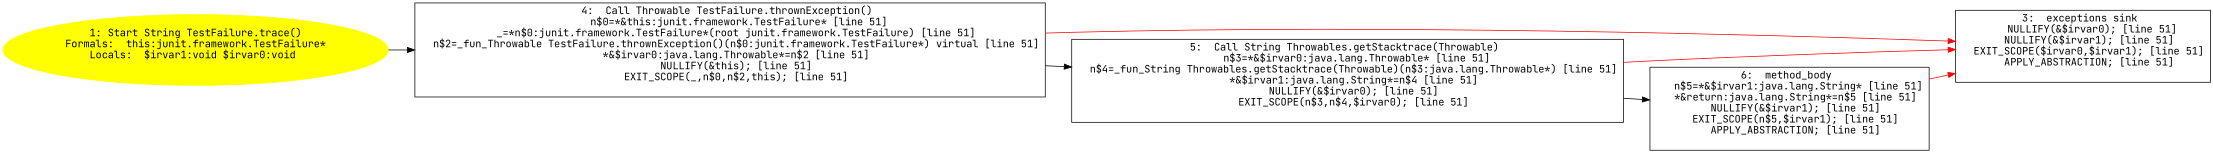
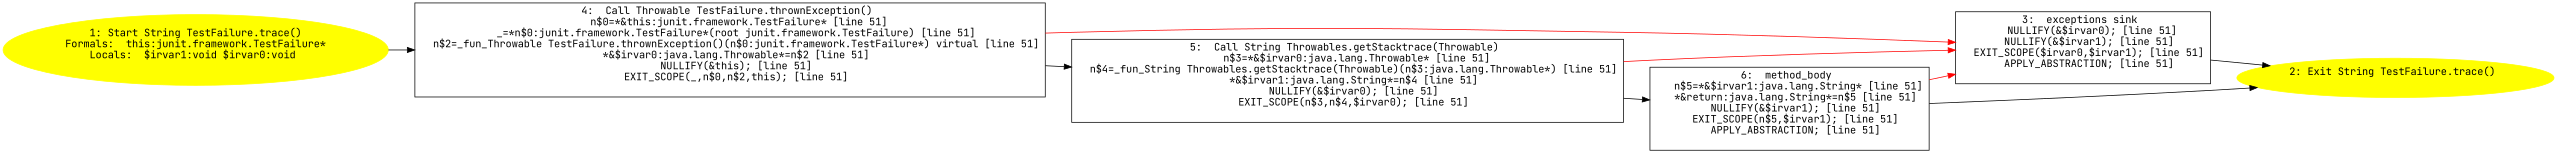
node "2: Exit String TestFailure.trace()": added
